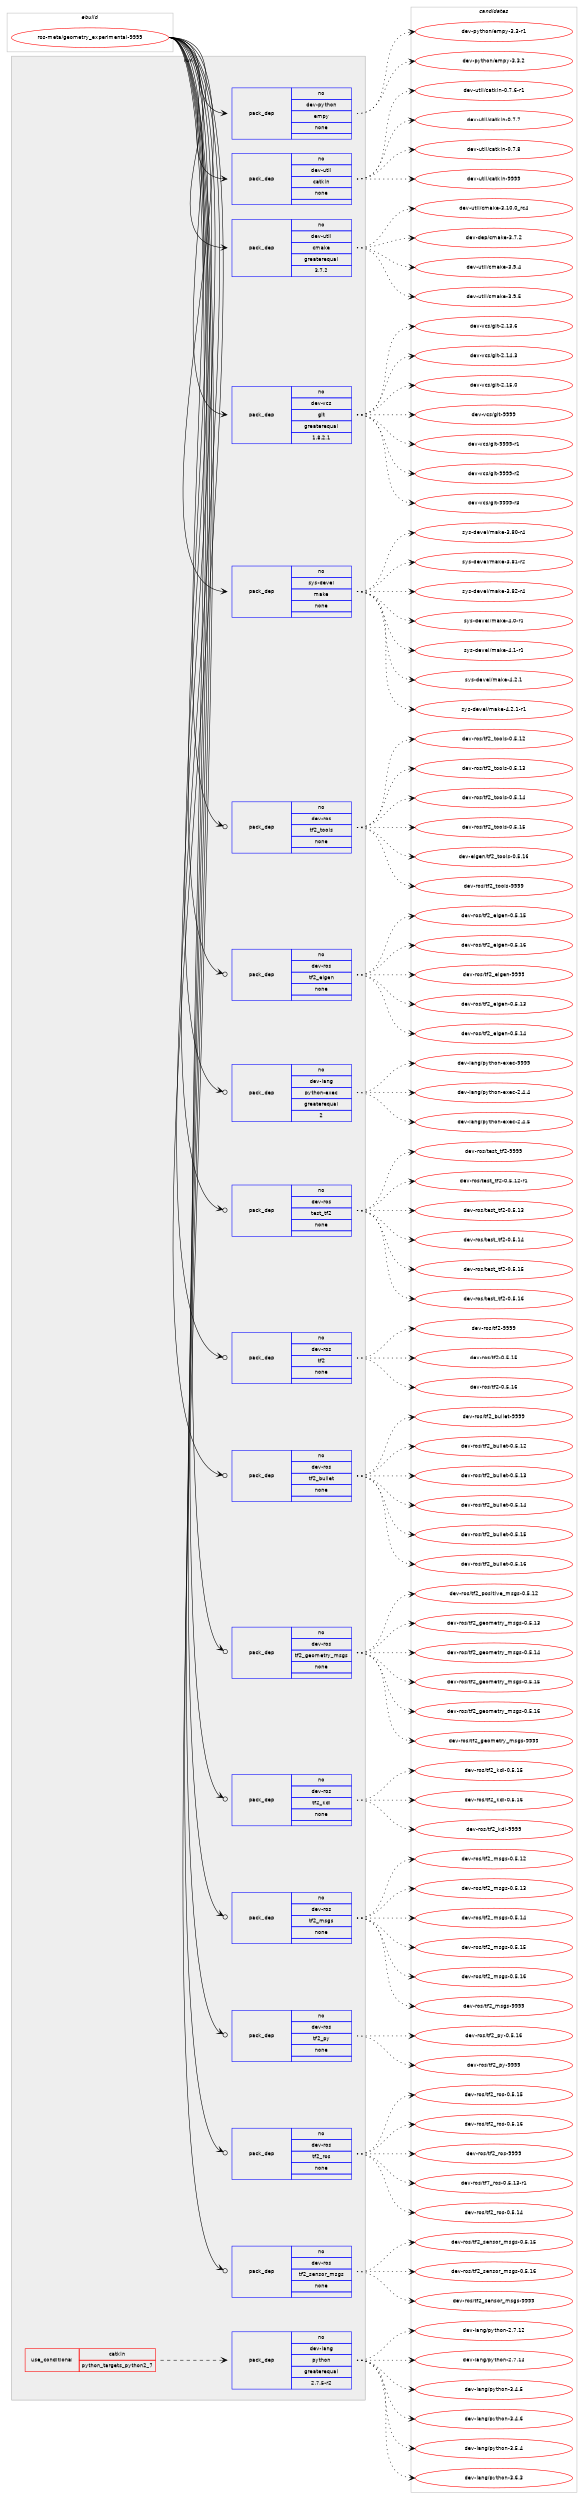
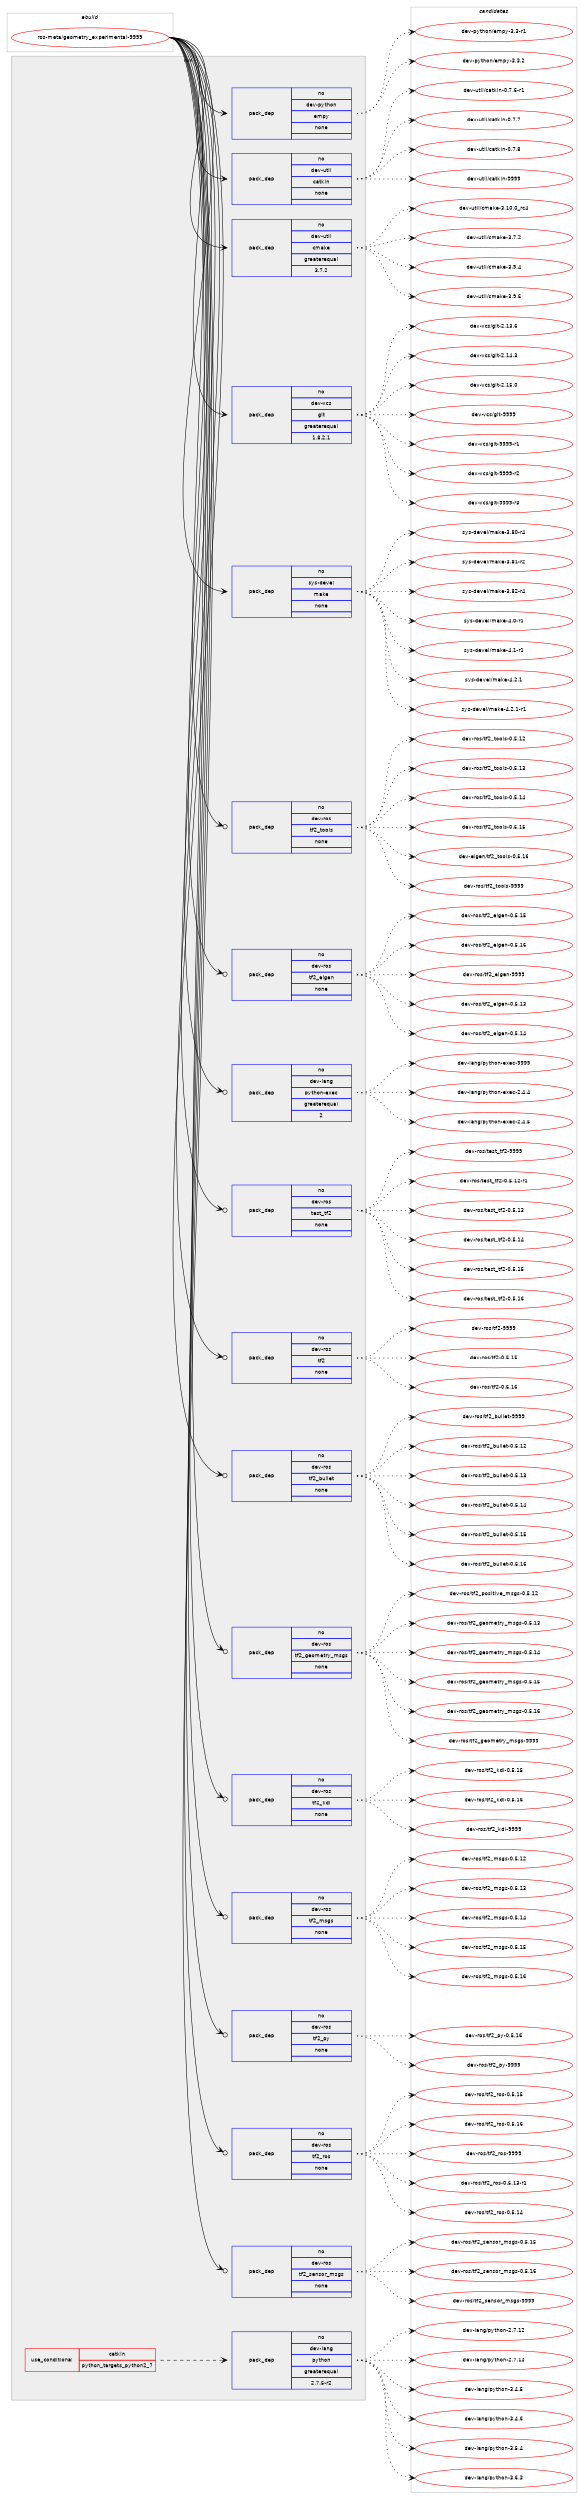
node "dev-dep/cmake-3.7.2": label "dev-dep/cmake-3.7.2" -> "dev-util/cmake-3.7.2"
node "dev-ros/tf2_msgs-9999": removed
node "dev-ros/tf7_ros-0.5.13-r1": label "dev-ros/tf7_ros-0.5.13-r1" -> "dev-ros/tf2_ros-0.5.13-r1"
